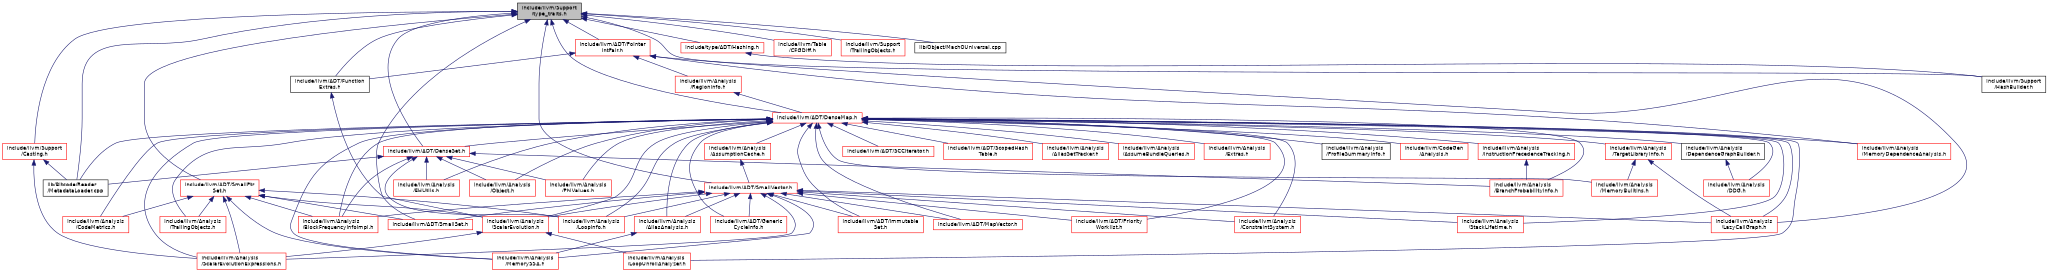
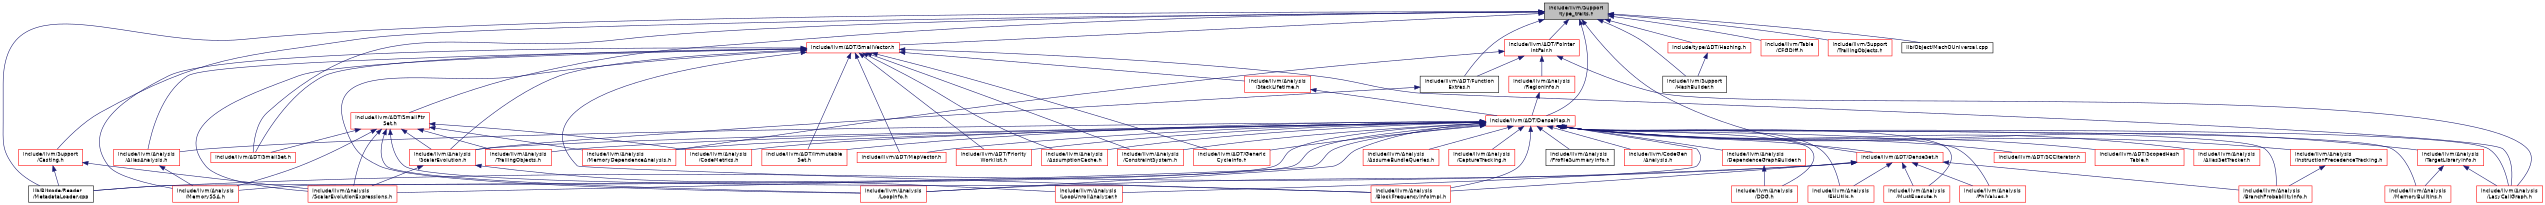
edge "include/llvm/Analysis /MemoryDependenceAnalysis.h" -> "include/llvm/ADT/SmallPtr Set.h": added
edge "include/llvm/Analysis /StackLifetime.h" -> "include/llvm/ADT/DenseMap.h": reversed
node "include/llvm/Analysis /Extras.h": label "include/llvm/Analysis /Extras.h" -> "include/llvm/Analysis /CaptureTracking.h"
node "include/llvm/Analysis /DependenceGraphBuilder.h": color black -> red
edge "include/llvm/ADT/SmallVector.h" -> "include/llvm/Analysis /AssumptionCache.h": reversed
node "include/llvm/Analysis /Object.h": label "include/llvm/Analysis /Object.h" -> "include/llvm/Analysis /MustExecute.h"
